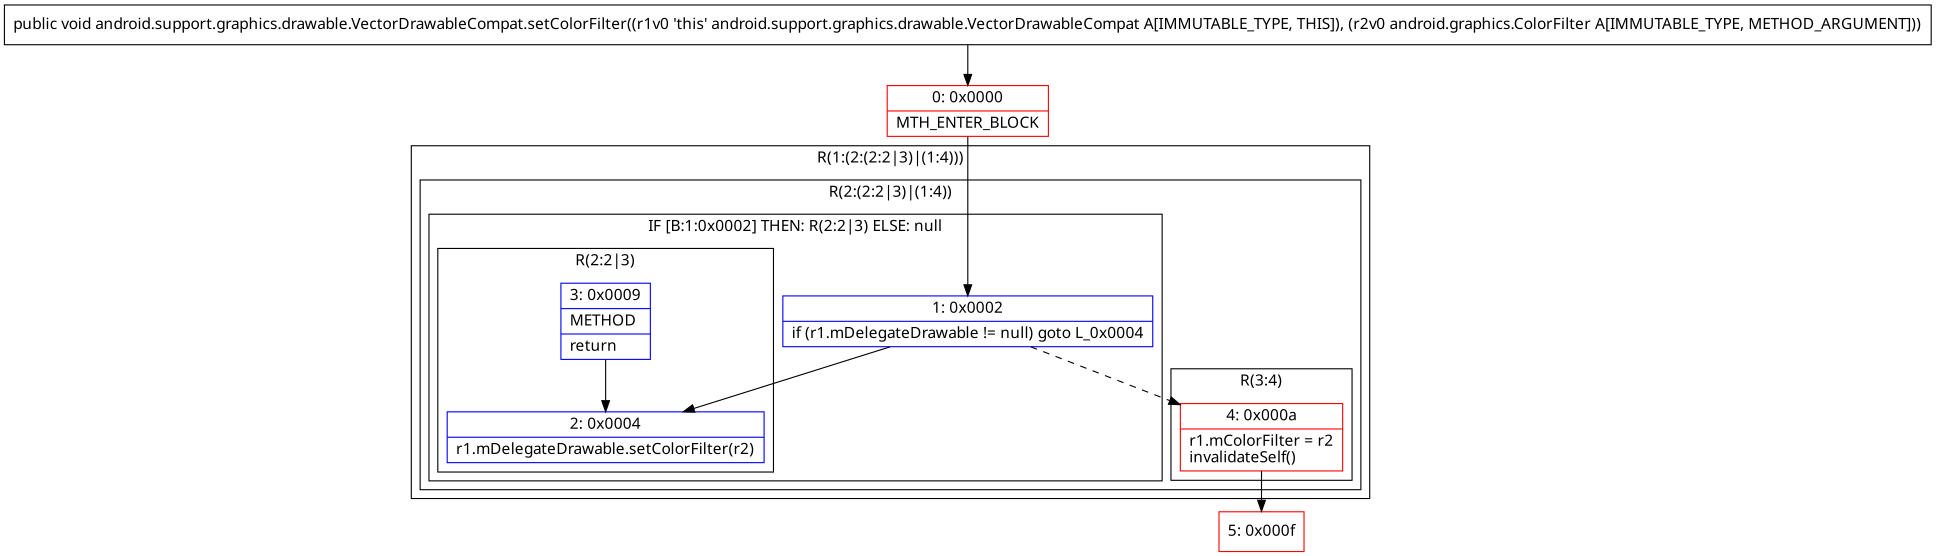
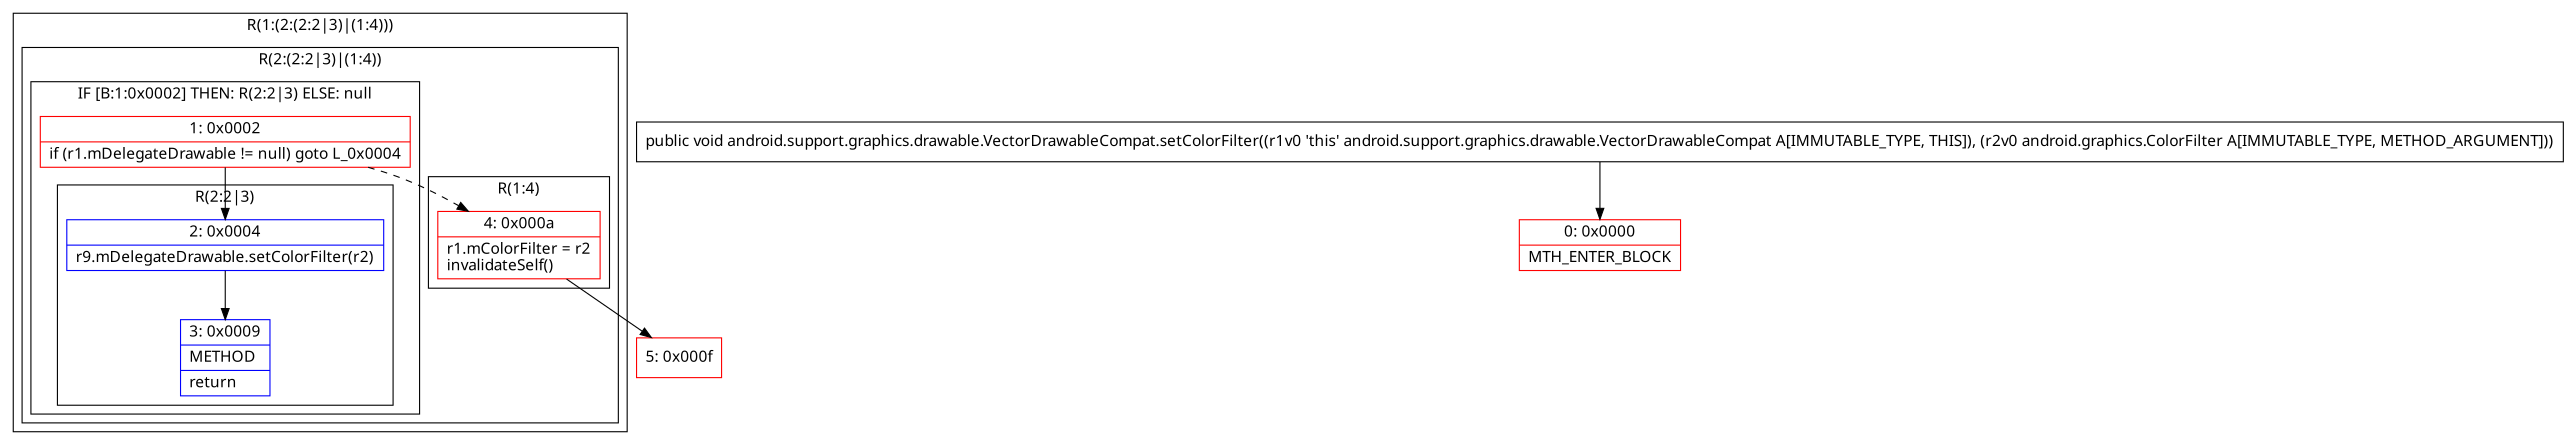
edge "0: 0x0000" -> "1: 0x0002": removed
node "1: 0x0002": color blue -> red
edge "3: 0x0009" -> "2: 0x0004": reversed
cluster "R(3:4)": label "R(3:4)" -> "R(1:4)"
node "2: 0x0004": text "r1.mDelegateDrawable.setColorFilter(r2)" -> "r9.mDelegateDrawable.setColorFilter(r2)"
